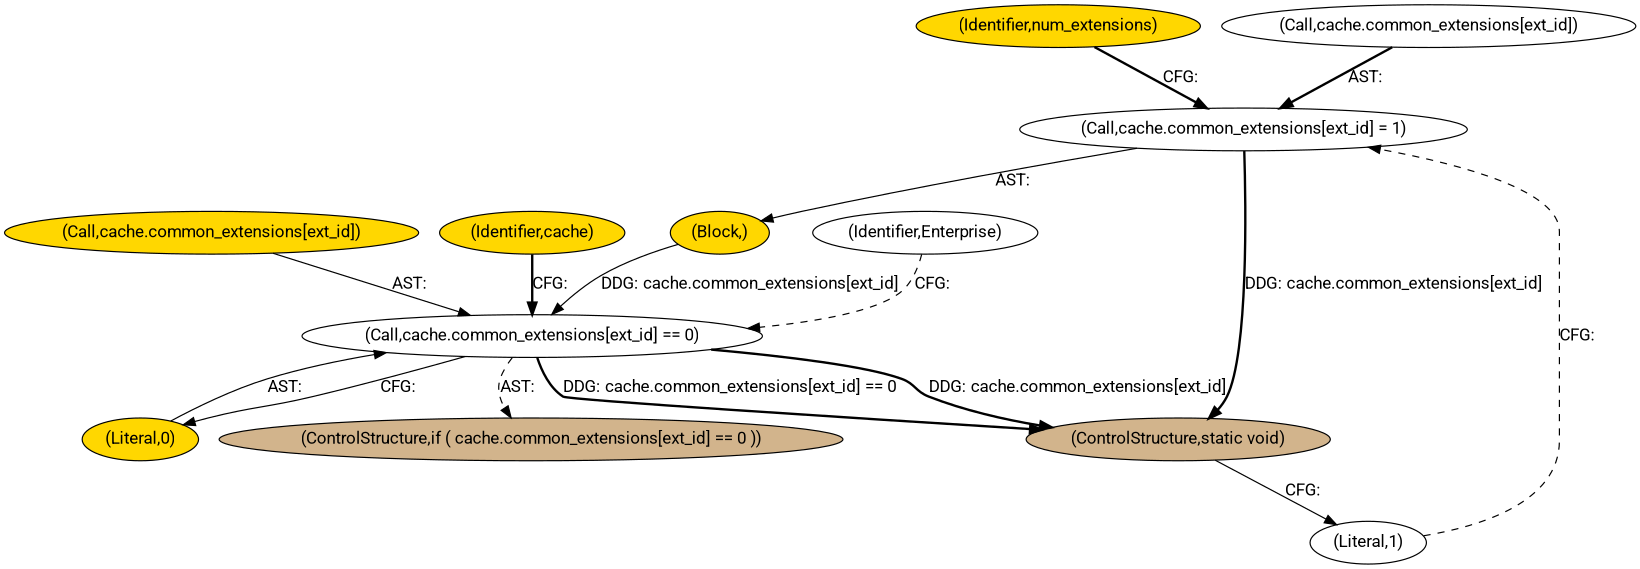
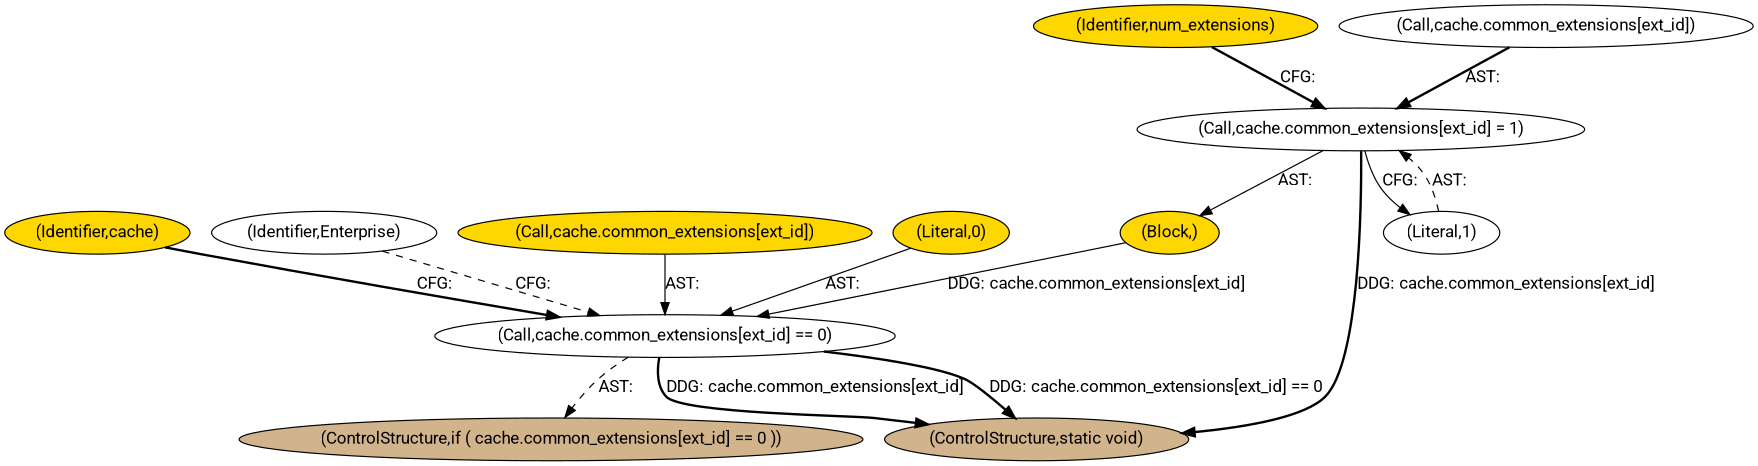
edge "(Literal,1)" -> "(Call,cache.common_extensions[ext_id] = 1)": label "CFG: " -> "AST: "
edge "(Call,cache.common_extensions[ext_id] == 0)" -> "(Literal,0)": removed, label "CFG:"
edge "(ControlStructure,static void)" -> "(Literal,1)": now "(Call,cache.common_extensions[ext_id] = 1)" -> "(Literal,1)"
